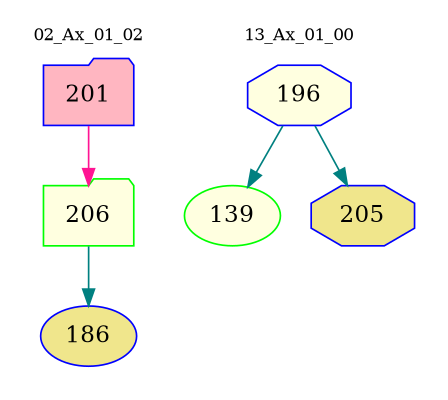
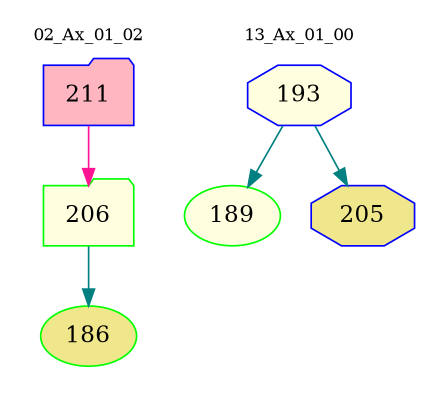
node "201": label "201" -> "211"
node "196": label "196" -> "193"
node "139": label "139" -> "189"
node "186": color blue -> green
